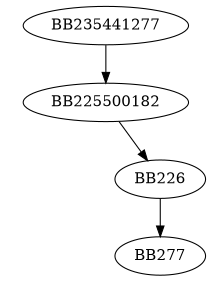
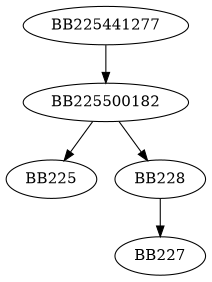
node "BB235441277": label "BB235441277" -> "BB225441277"
node "BB225": added
node "BB226": label "BB226" -> "BB228"
node "BB277": label "BB277" -> "BB227"
